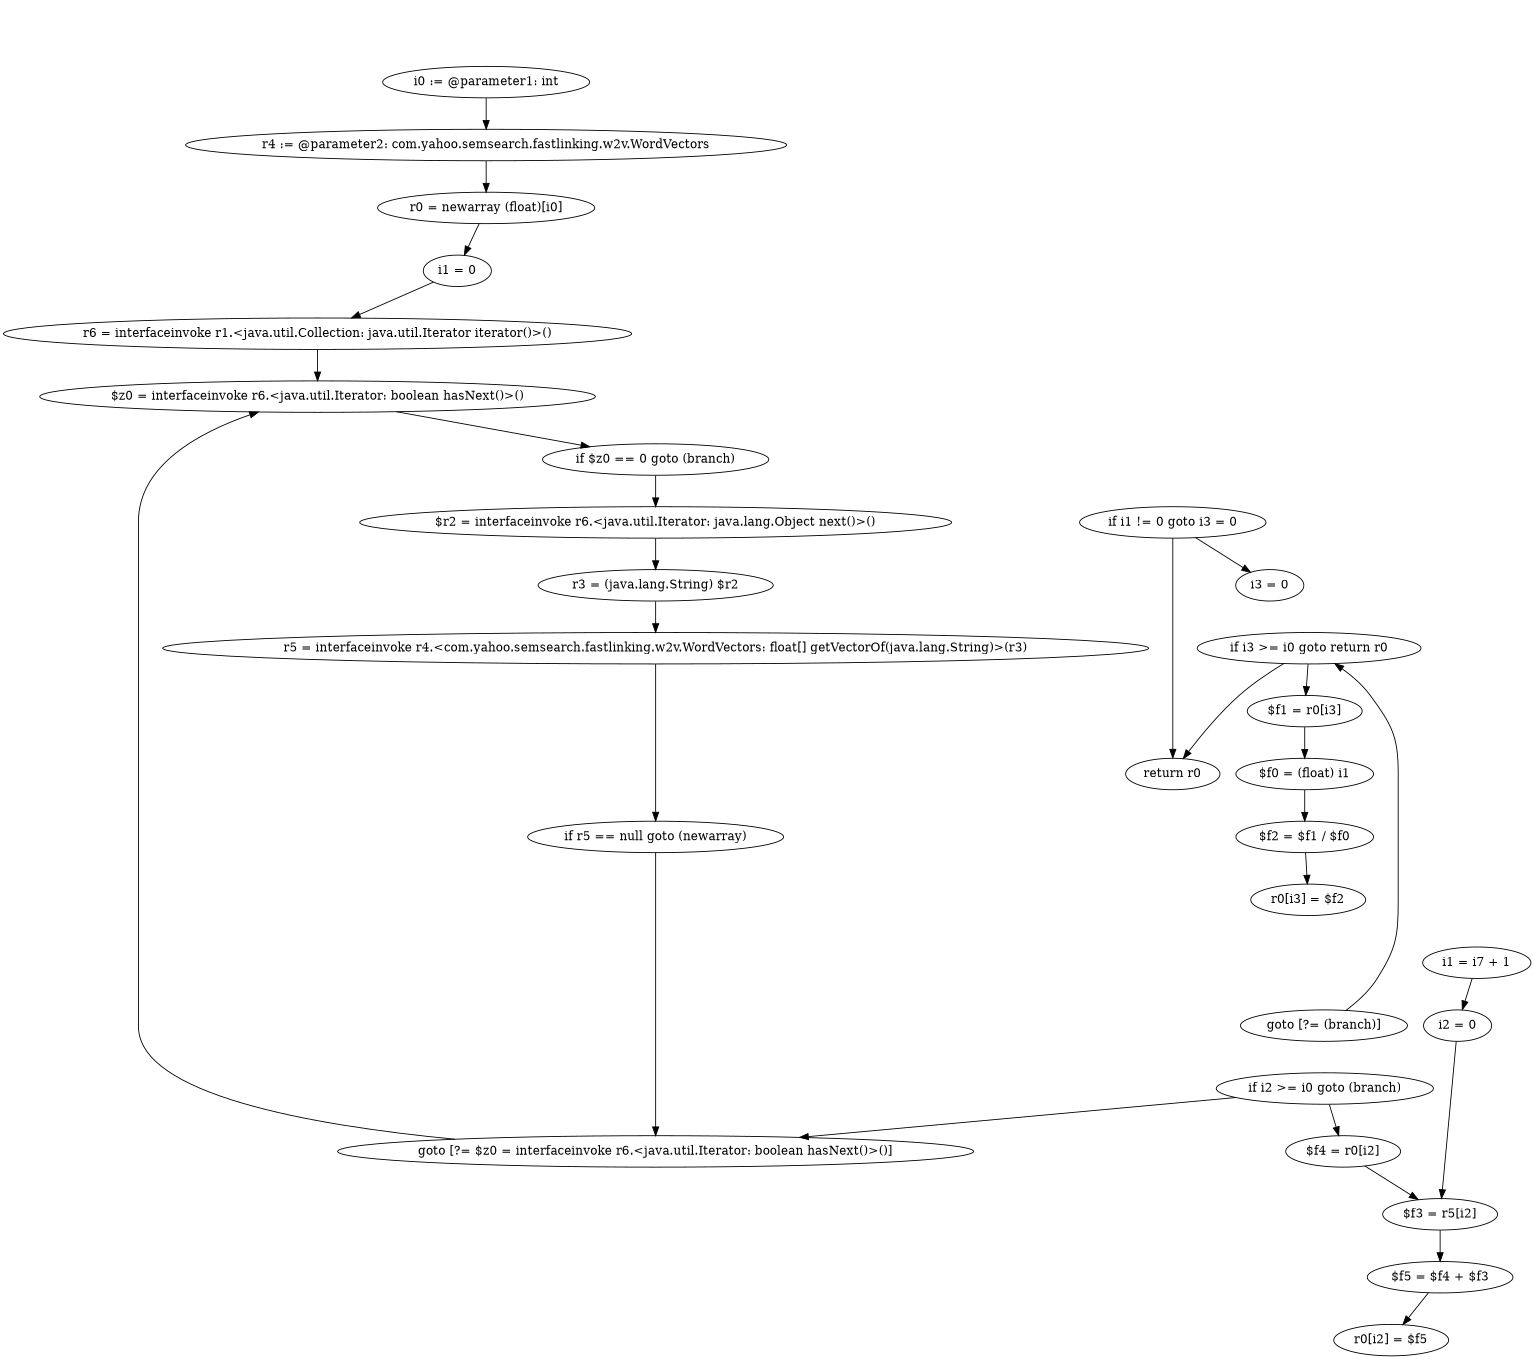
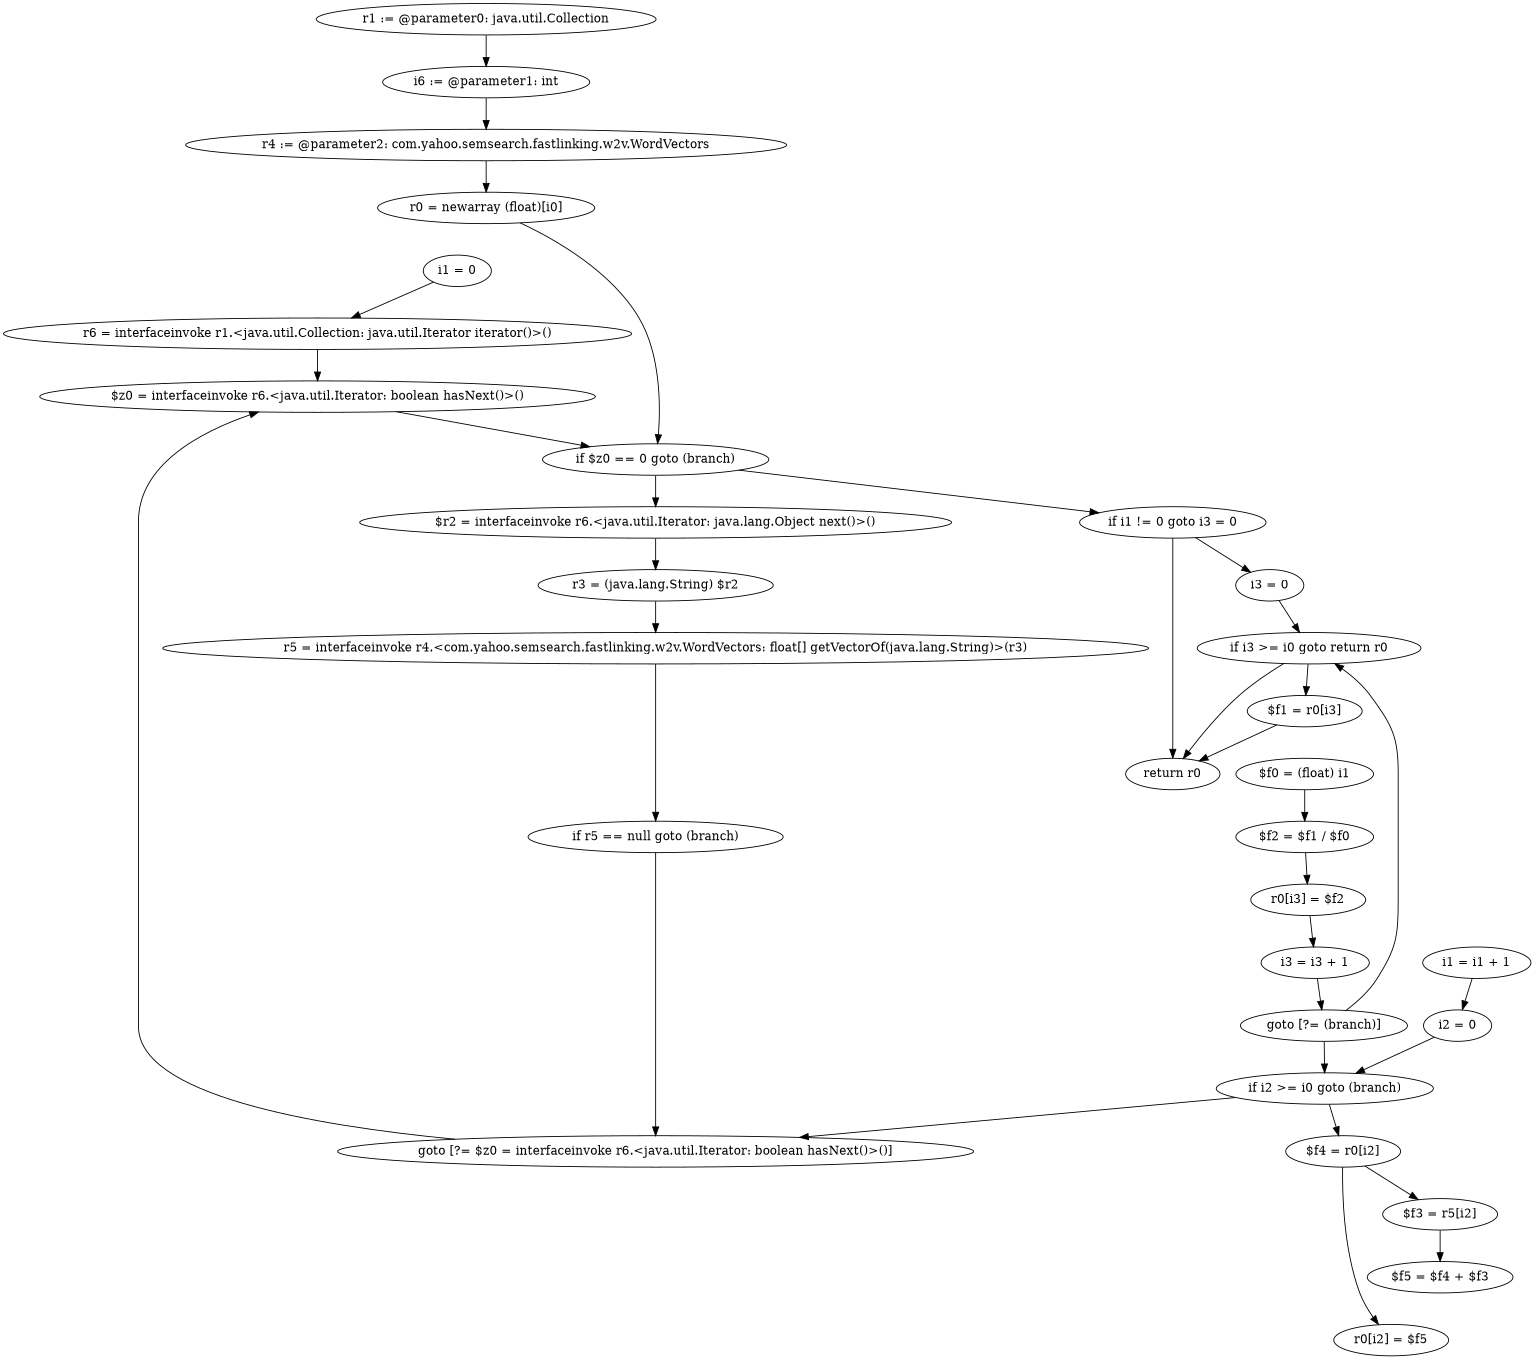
node "r1 := @parameter0: java.util.Collection": added
node "i0 := @parameter1: int": label "i0 := @parameter1: int" -> "i6 := @parameter1: int"
edge "r0 = newarray (float)[i0]" -> "i1 = 0": now "r0 = newarray (float)[i0]" -> "if $z0 == 0 goto (branch)"
edge "if $z0 == 0 goto (branch)" -> "if i1 != 0 goto i3 = 0": added
edge "i3 = 0" -> "if i3 >= i0 goto return r0": added
edge "$f1 = r0[i3]" -> "$f0 = (float) i1": now "$f1 = r0[i3]" -> "return r0"
node "if r5 == null goto (newarray)": label "if r5 == null goto (newarray)" -> "if r5 == null goto (branch)"
node "i3 = i3 + 1": added
node "i1 = i7 + 1": label "i1 = i7 + 1" -> "i1 = i1 + 1"
edge "goto [?= (branch)]" -> "if i2 >= i0 goto (branch)": added
edge "i2 = 0" -> "$f3 = r5[i2]": now "i2 = 0" -> "if i2 >= i0 goto (branch)"
edge "$f5 = $f4 + $f3" -> "r0[i2] = $f5": now "$f4 = r0[i2]" -> "r0[i2] = $f5"
